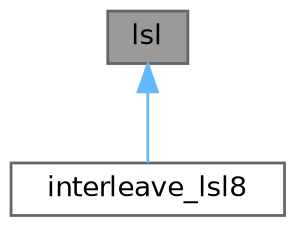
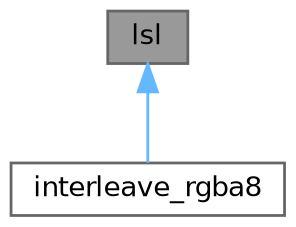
node "interleave_lsl8": label "interleave_lsl8" -> "interleave_rgba8"
